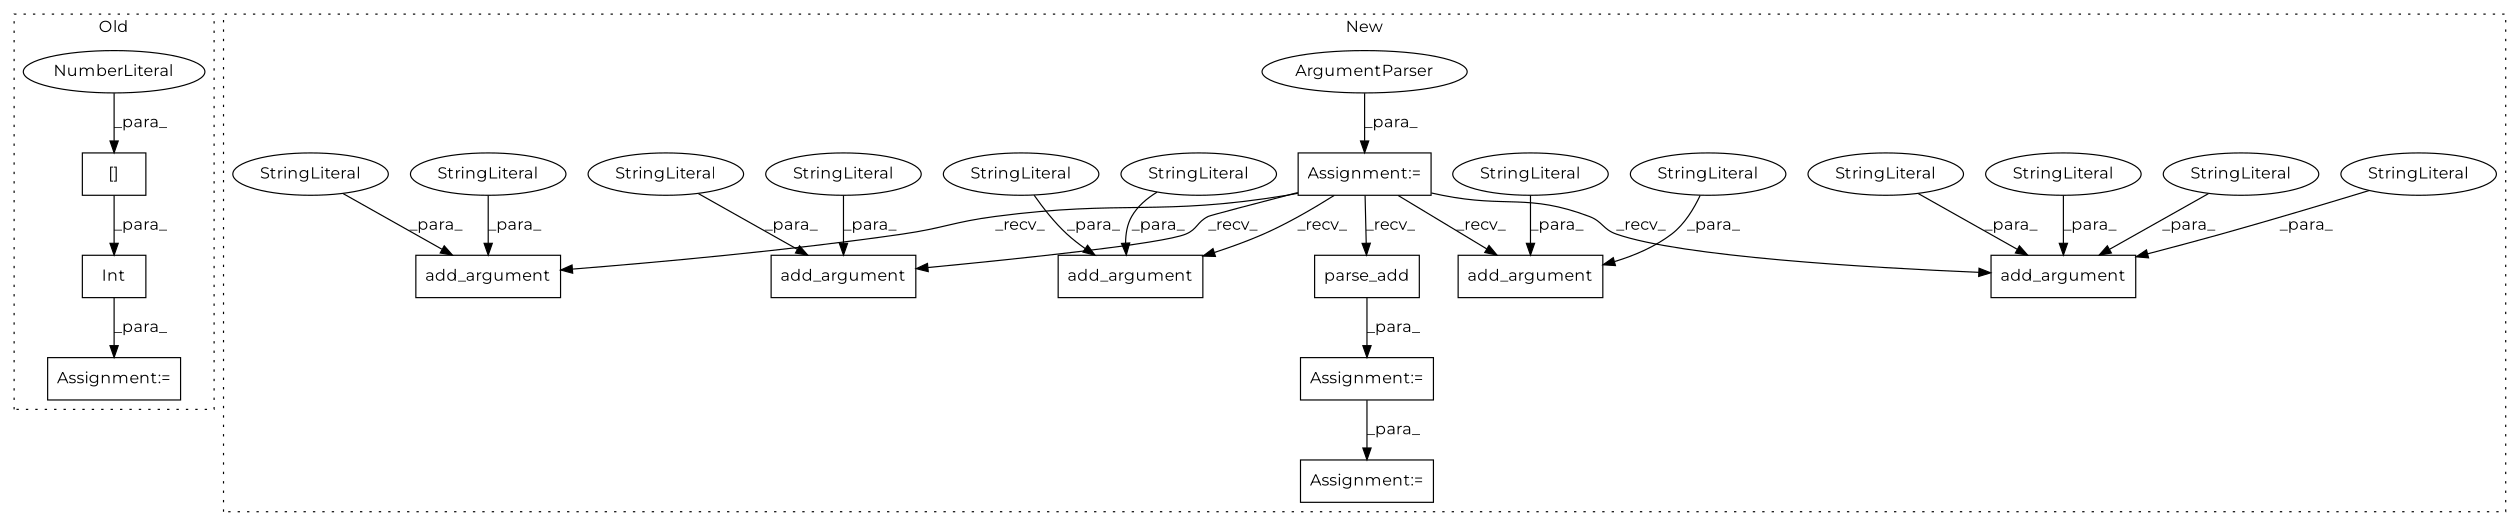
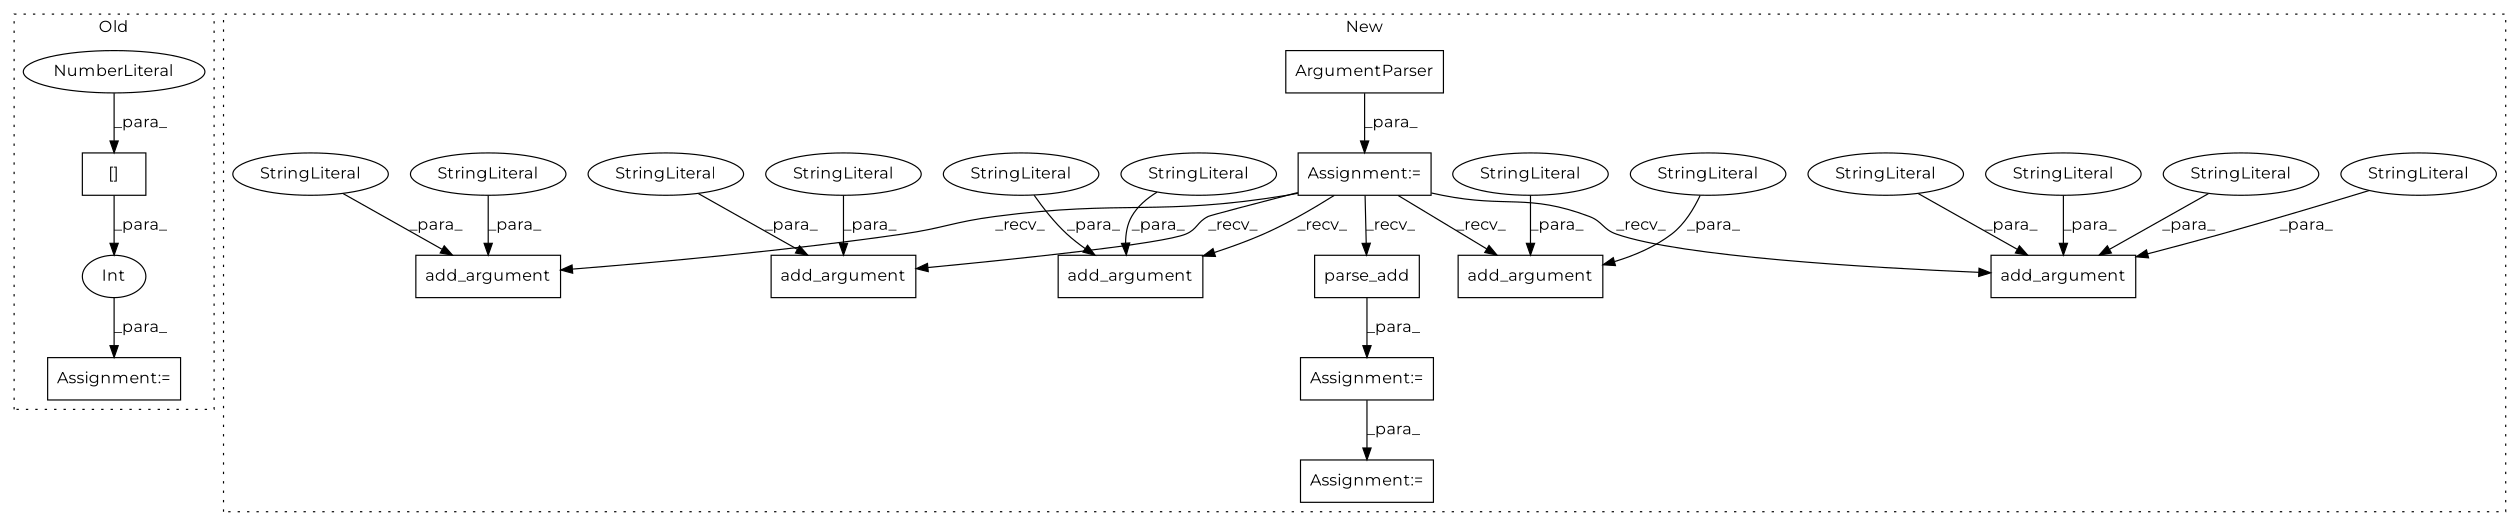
node "ArgumentParser": shape ellipse -> box
node "Int": shape box -> ellipse
